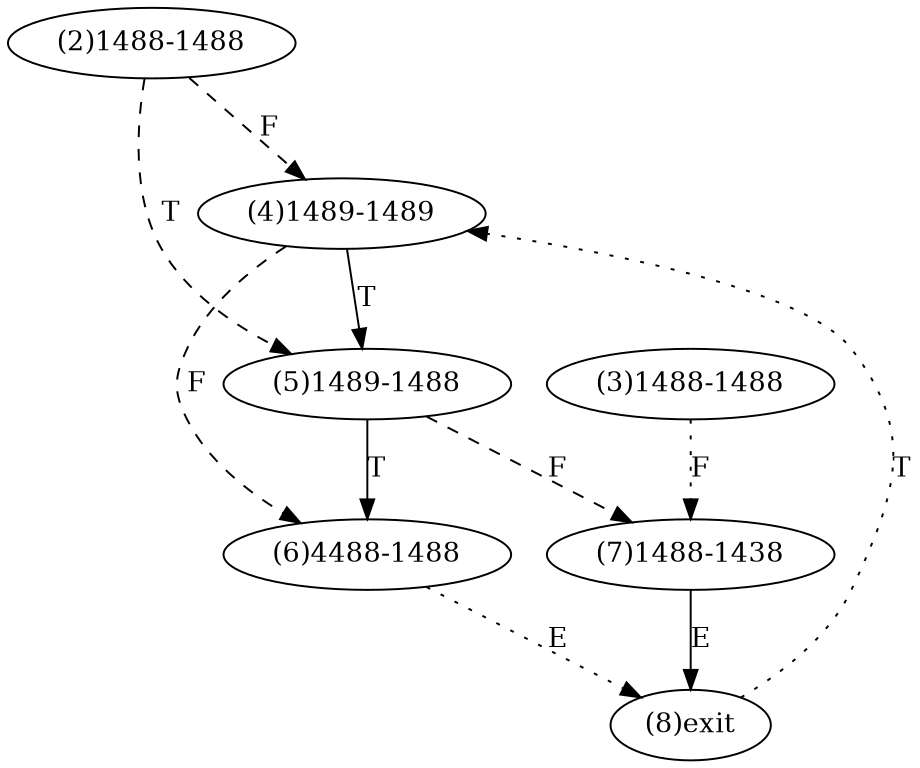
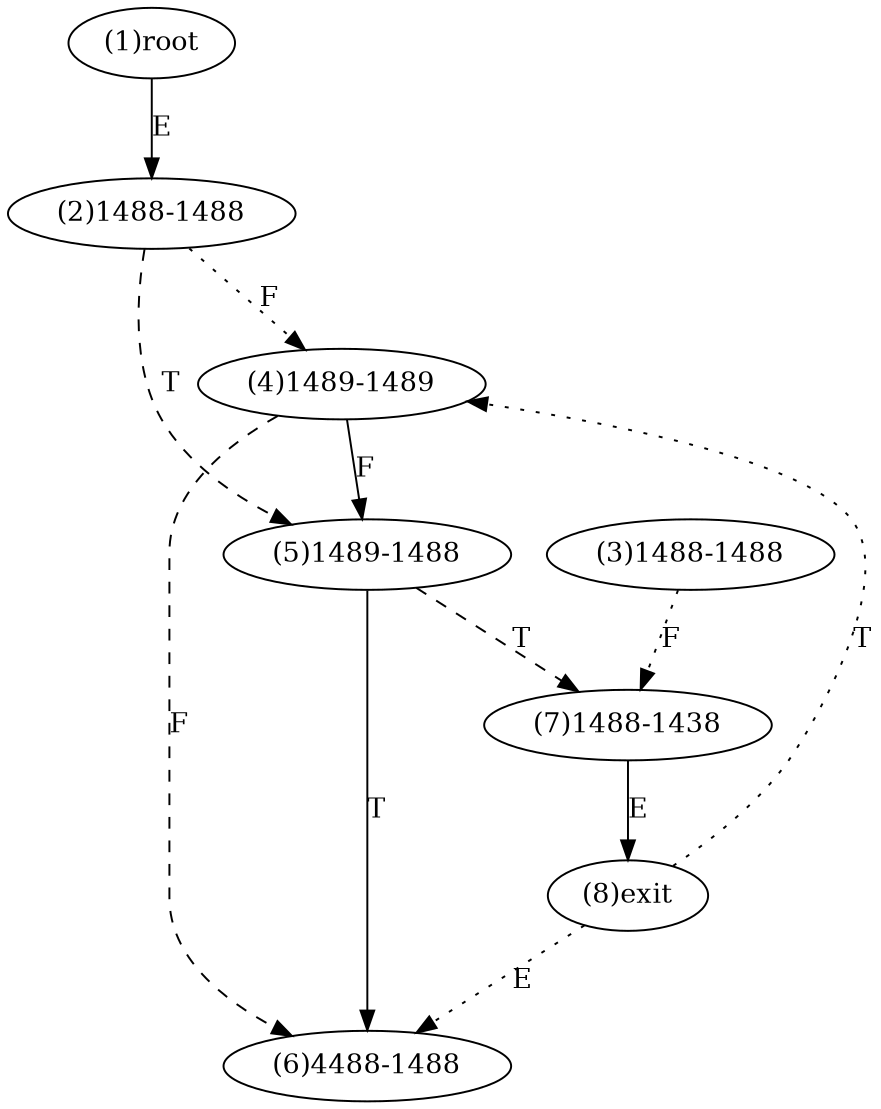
node "(1)root": added
edge "(2)1488-1488" -> "(4)1489-1489": style dashed -> dotted
edge "(4)1489-1489" -> "(5)1489-1488": label "T" -> "F"
edge "(5)1489-1488" -> "(7)1488-1438": label "F" -> "T"
edge "(6)4488-1488" -> "(8)exit": reversed
